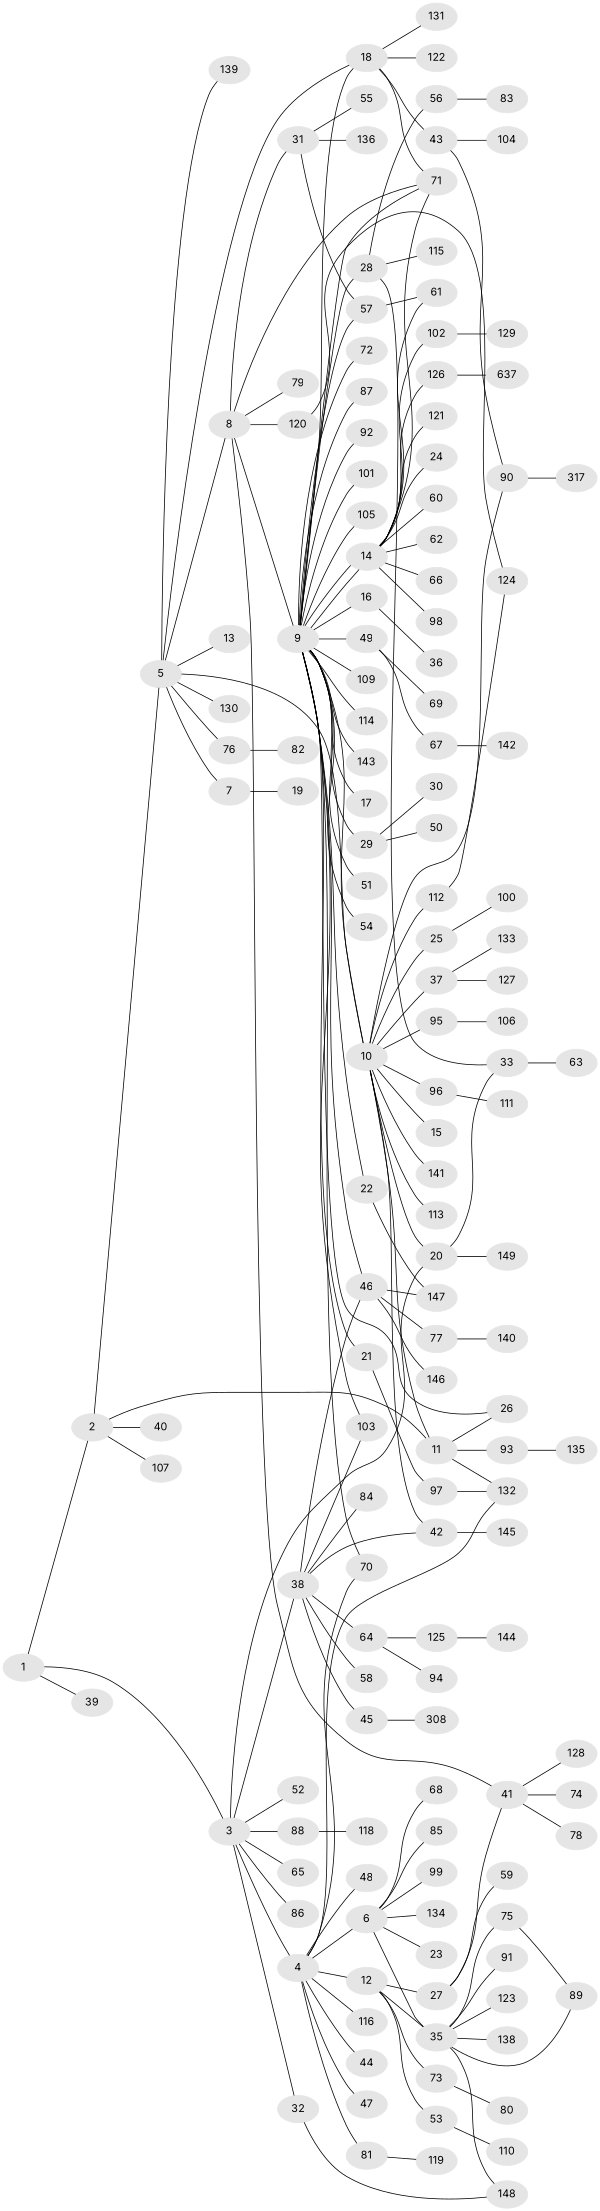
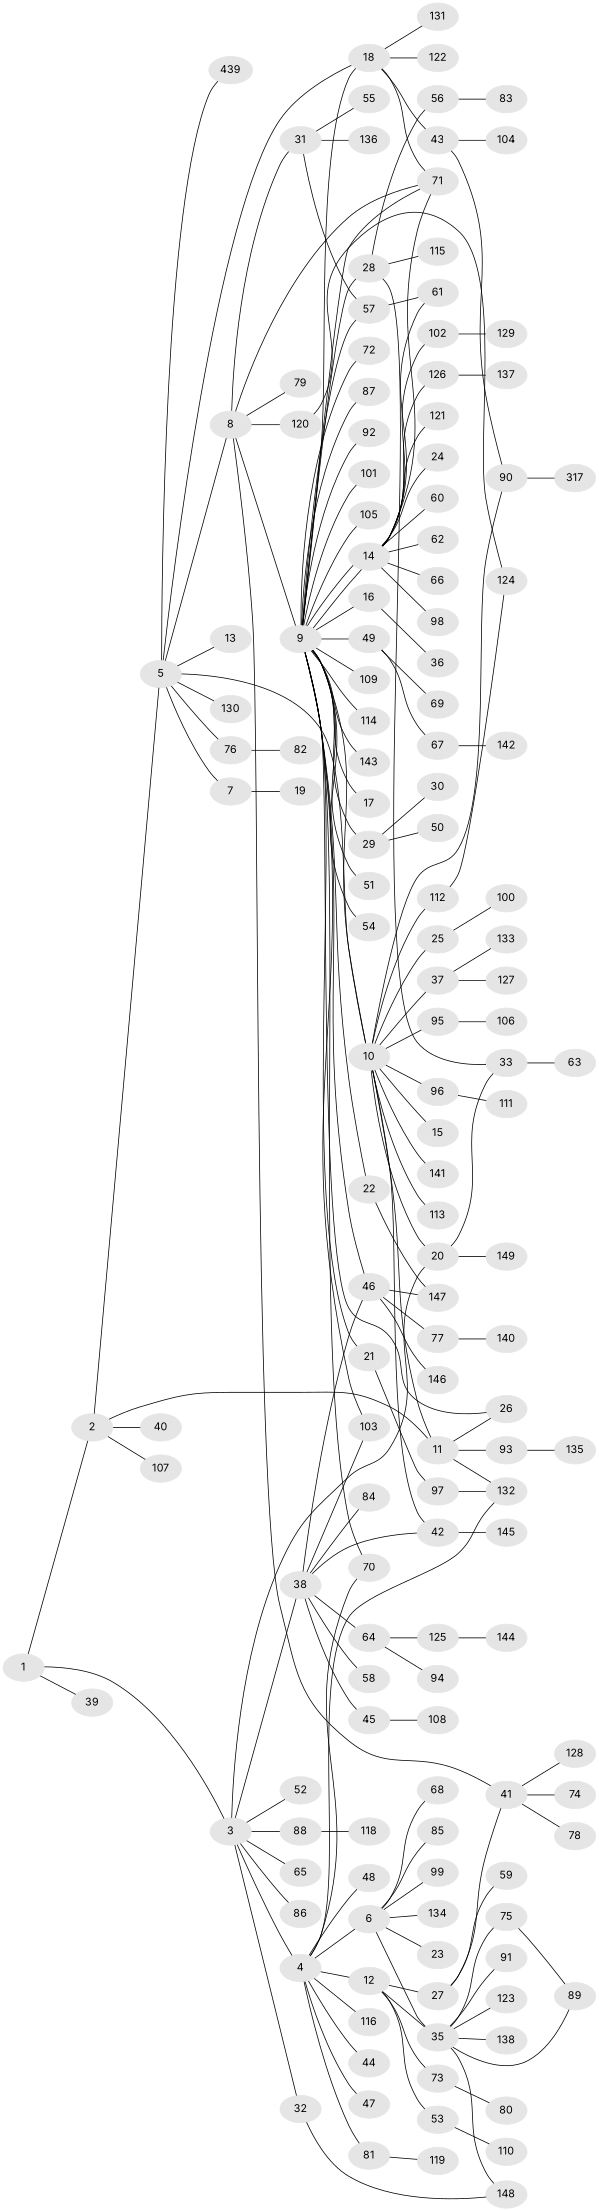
node "139": label "139" -> "439"
node "637": label "637" -> "137"
node "308": label "308" -> "108"
